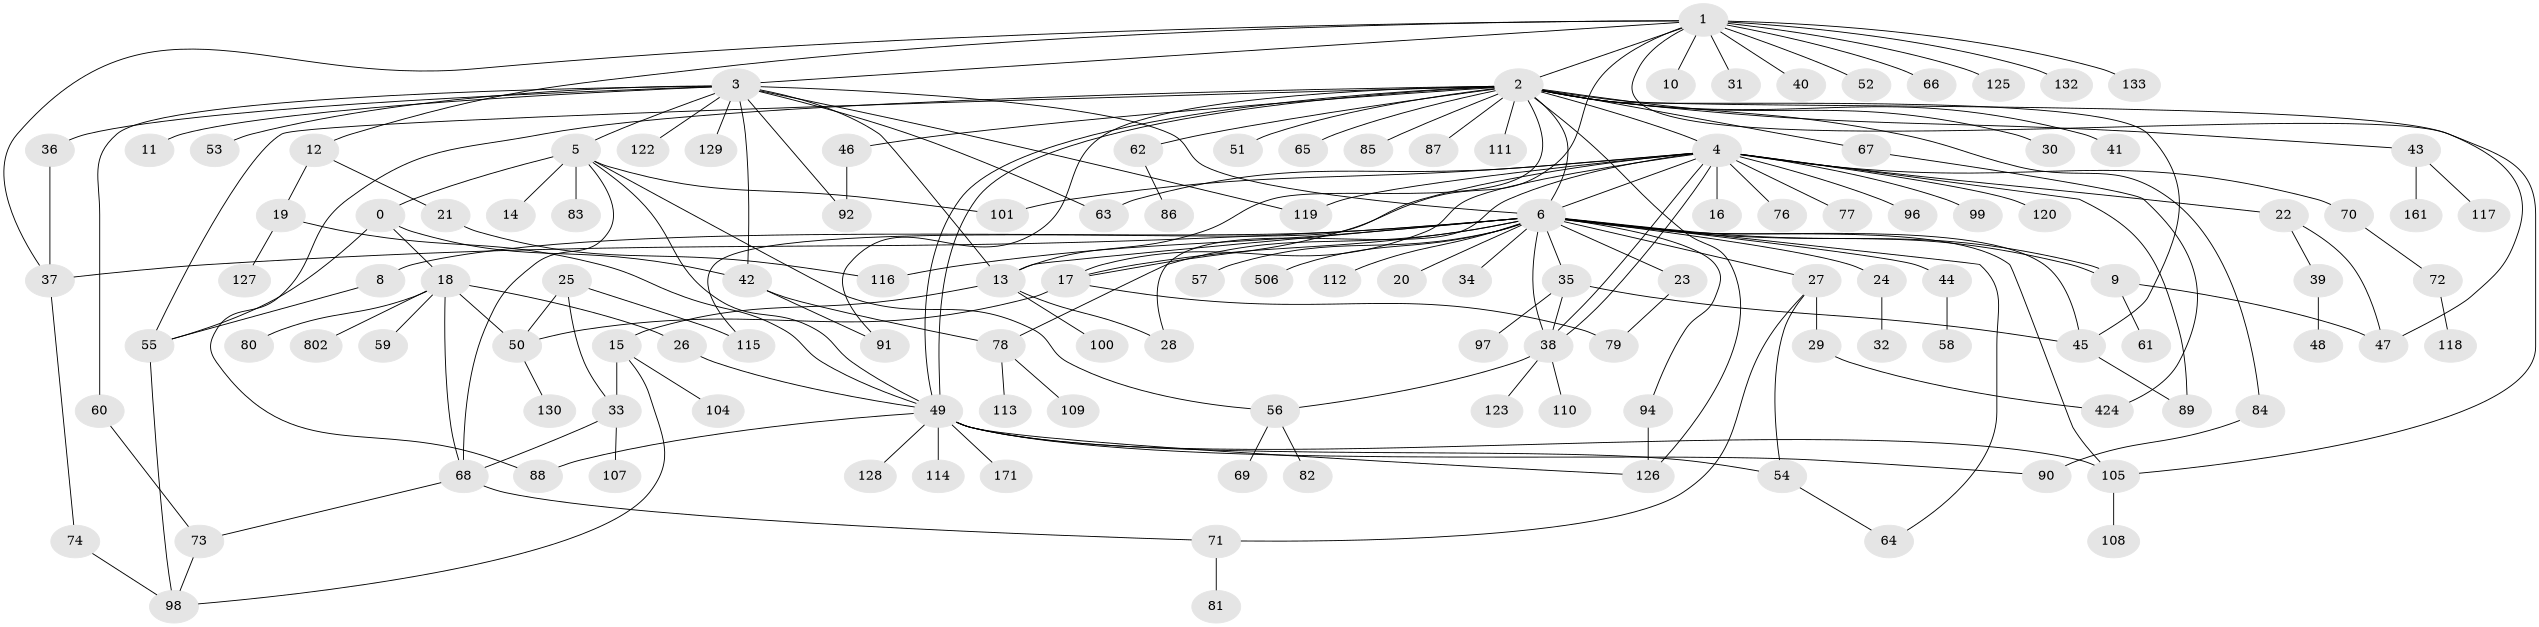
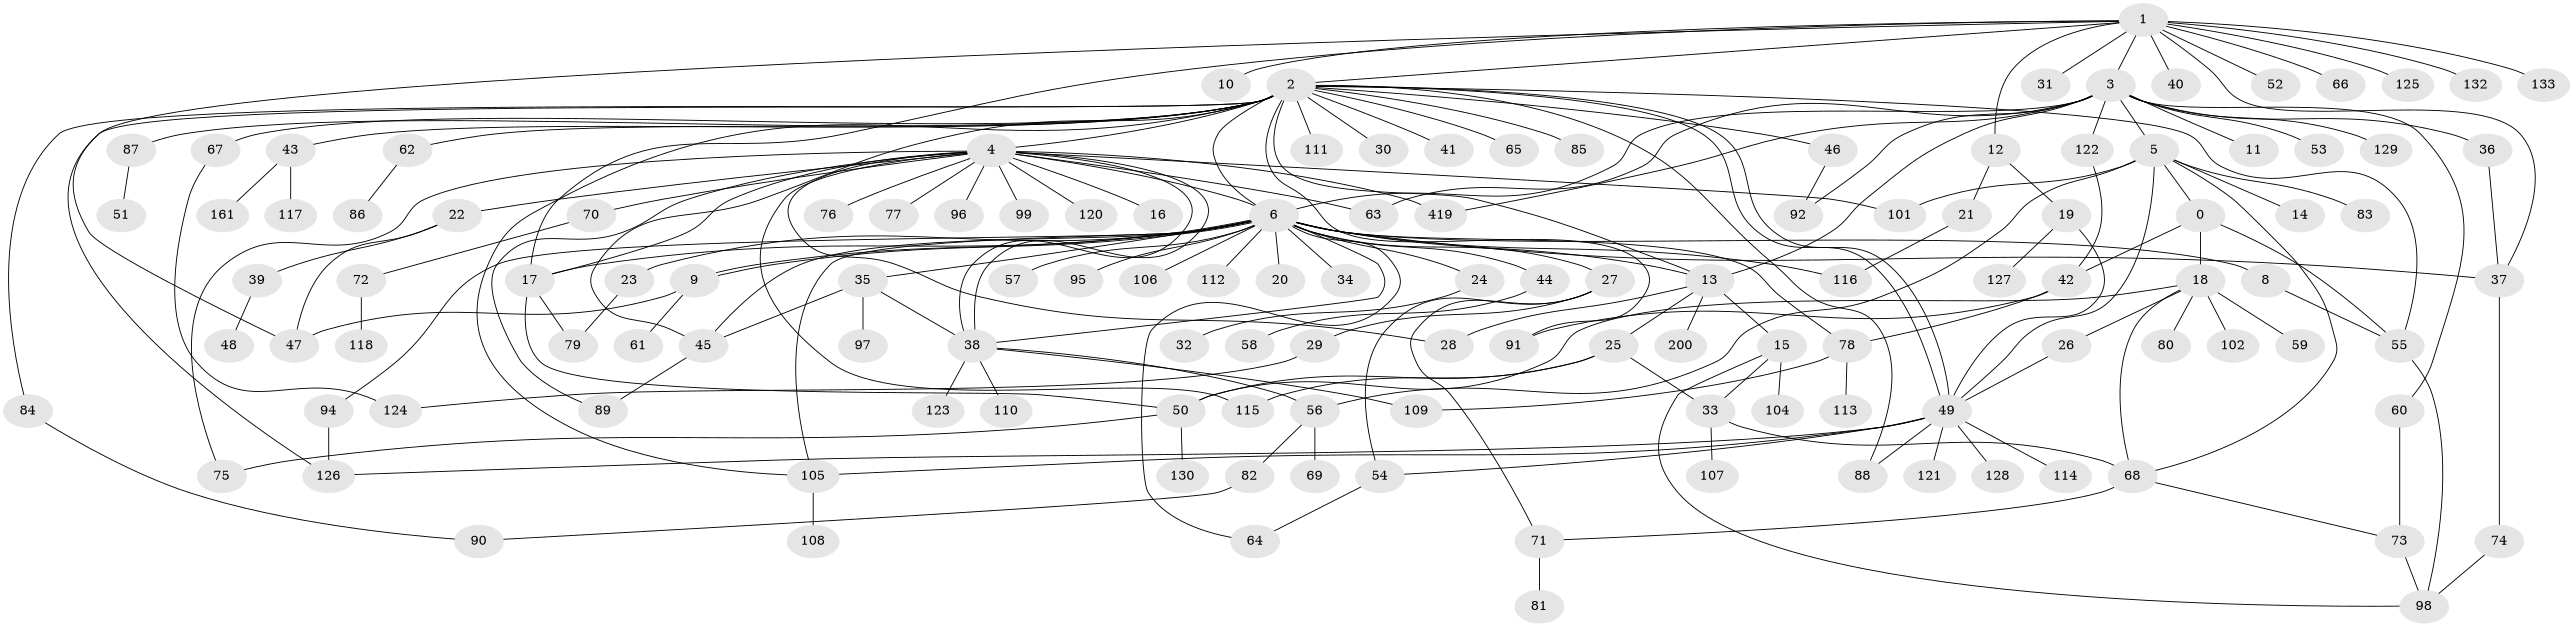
edge "2" -- "51": now "87" -- "51"
edge "3" -- "42": now "122" -- "42"
node "119": label "119" -> "419"
node "95": added
node "506": label "506" -> "106"
edge "13" -- "25": added
node "802": label "802" -> "102"
node "100": label "100" -> "200"
edge "38" -- "109": added
node "424": label "424" -> "124"
edge "49" -- "90": now "82" -- "90"
node "75": added
node "171": label "171" -> "121"
